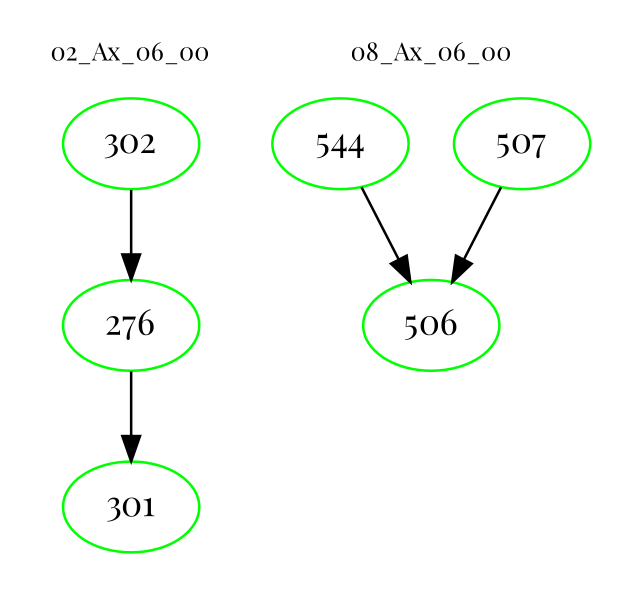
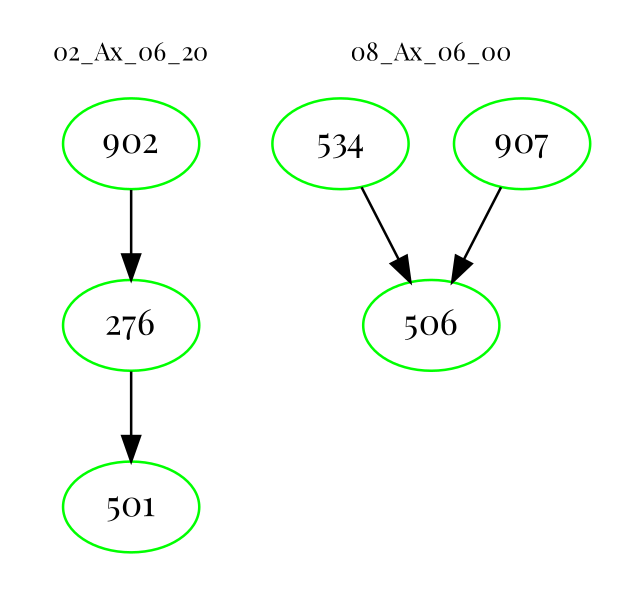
cluster "02_Ax_06_00": label "02_Ax_06_00" -> "02_Ax_06_20"
node "302": label "302" -> "902"
node "544": label "544" -> "534"
node "507": label "507" -> "907"
node "301": label "301" -> "501"
